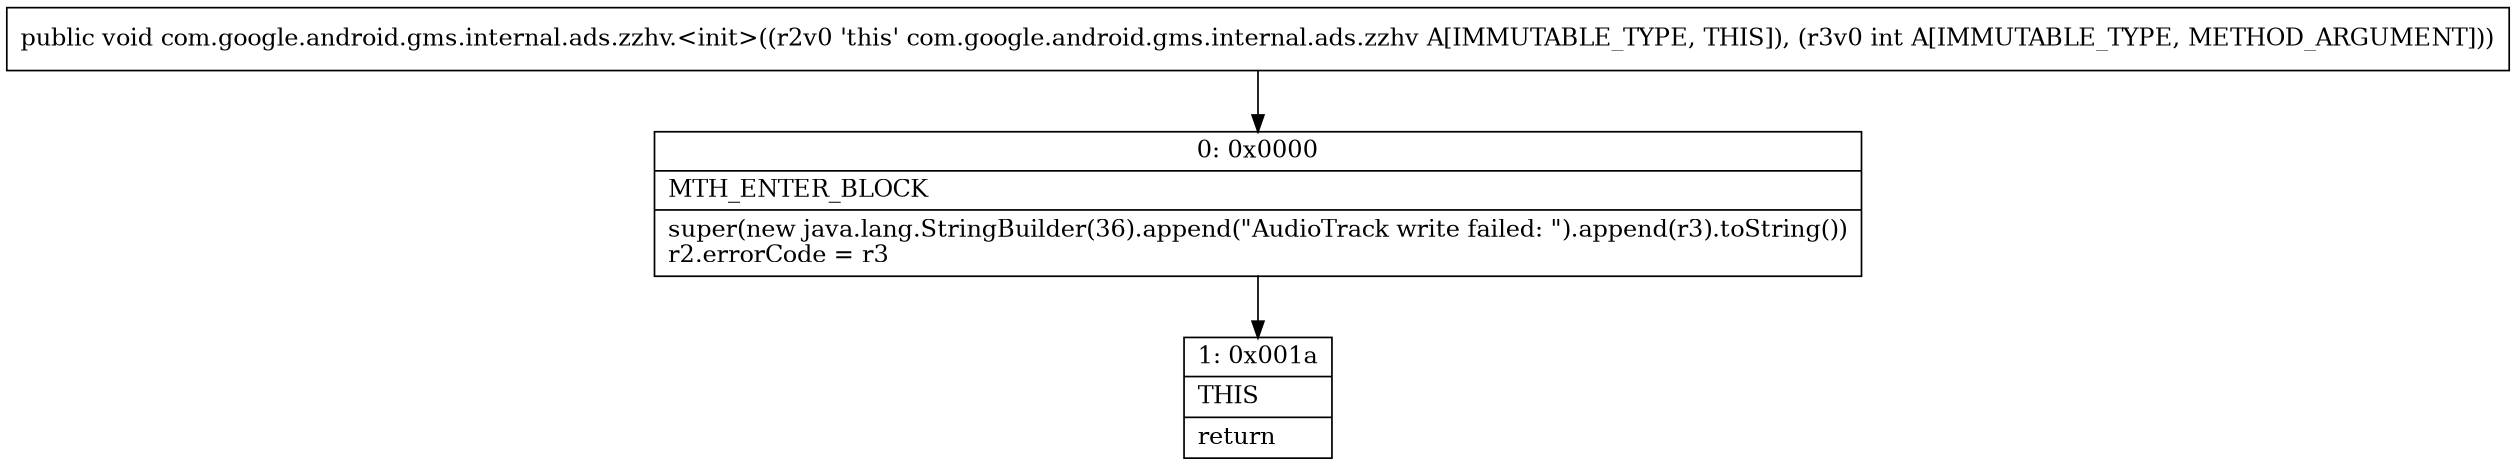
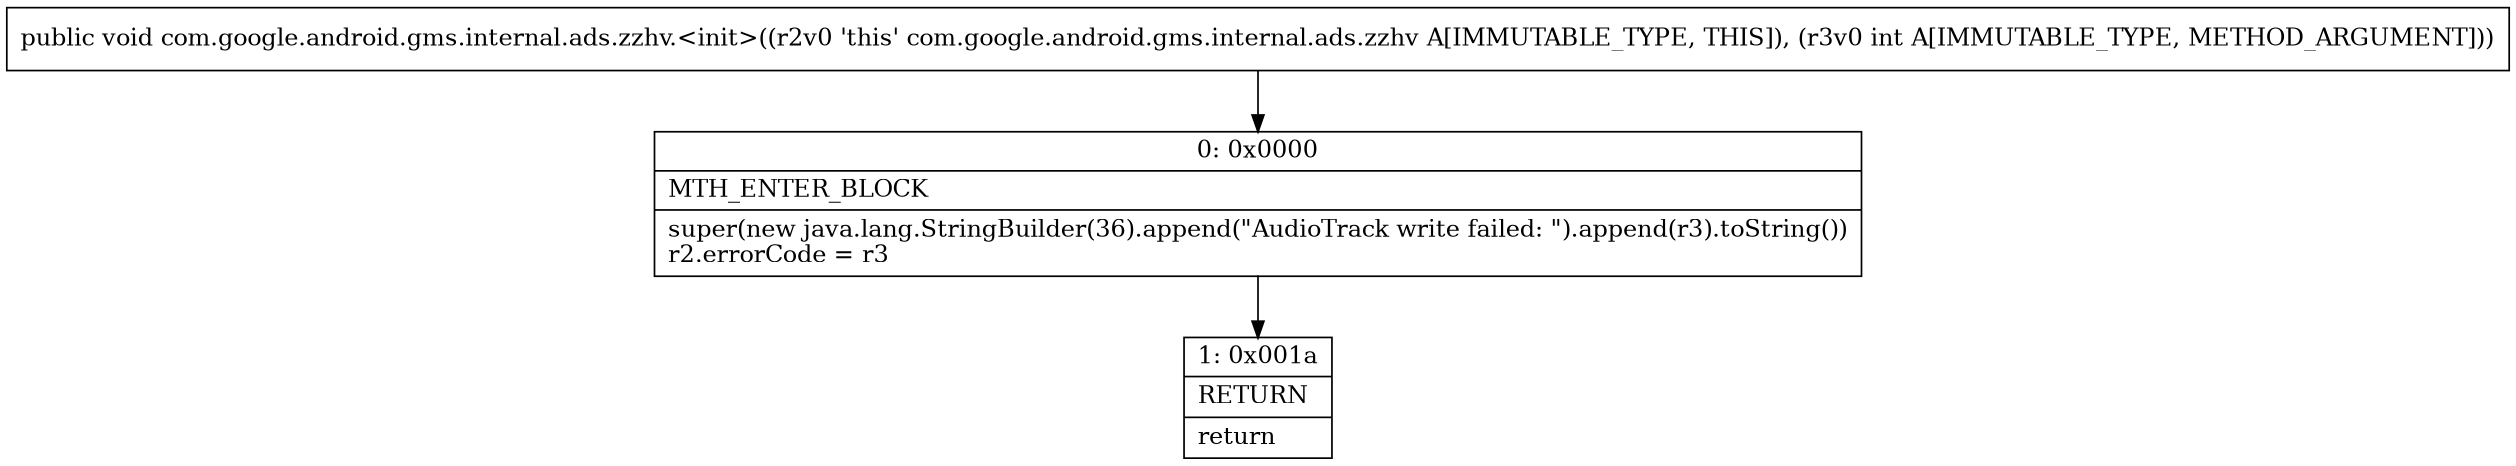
node "1: 0x001a": text "THIS" -> "RETURN"
